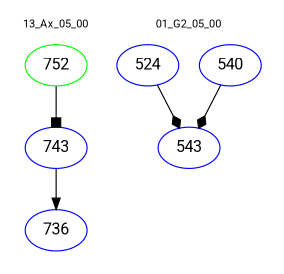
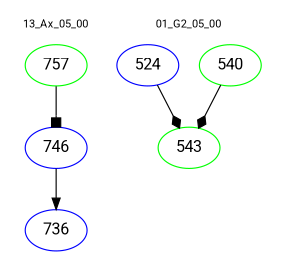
node "752": label "752" -> "757"
node "540": color blue -> green
node "743": label "743" -> "746"
node "543": color blue -> green
